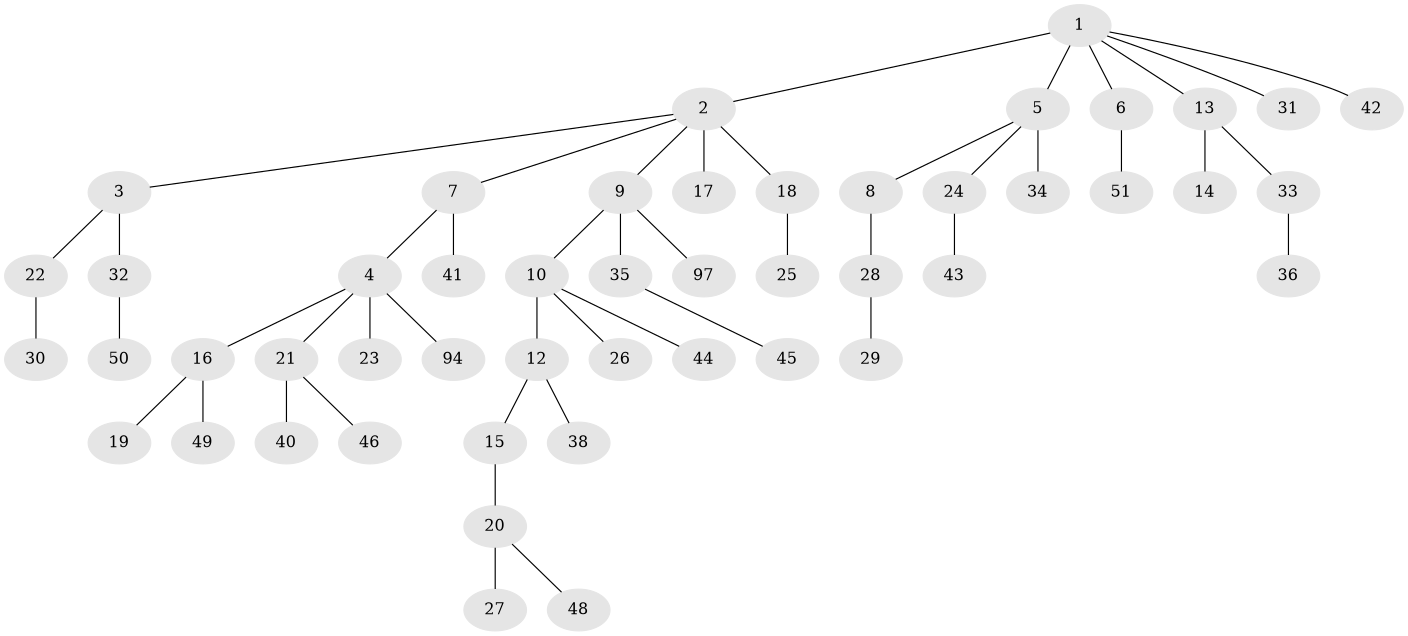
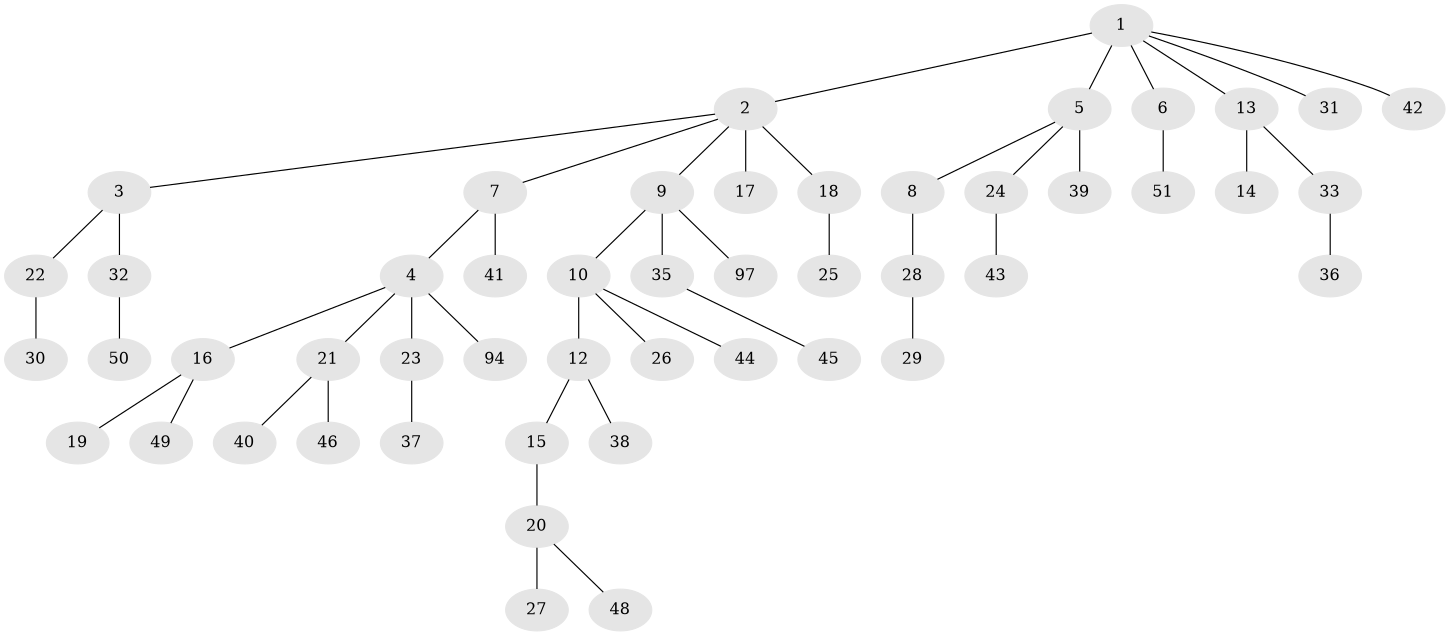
node "34": label "34" -> "39"
node "37": added
